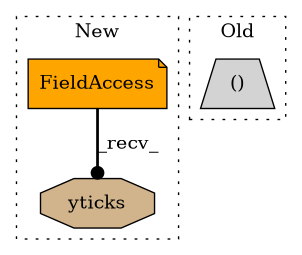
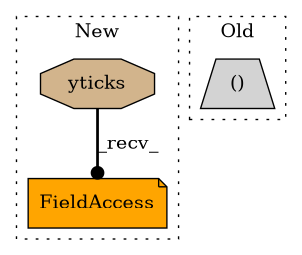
edge "FieldAccess" -> "yticks": reversed
